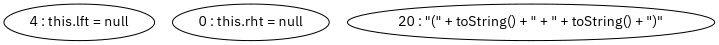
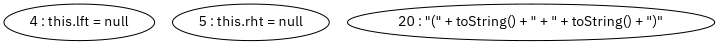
node "0 : this.rht = null": label "0 : this.rht = null" -> "5 : this.rht = null"
